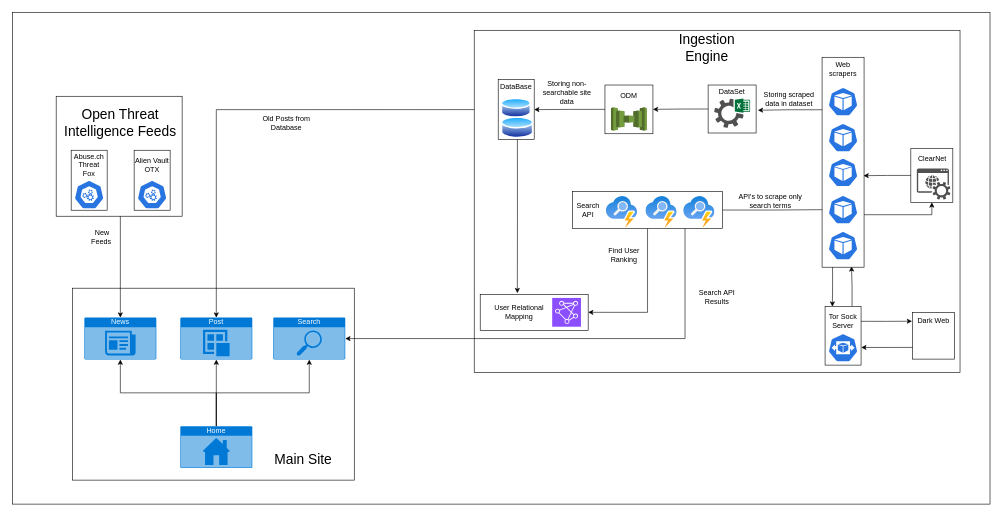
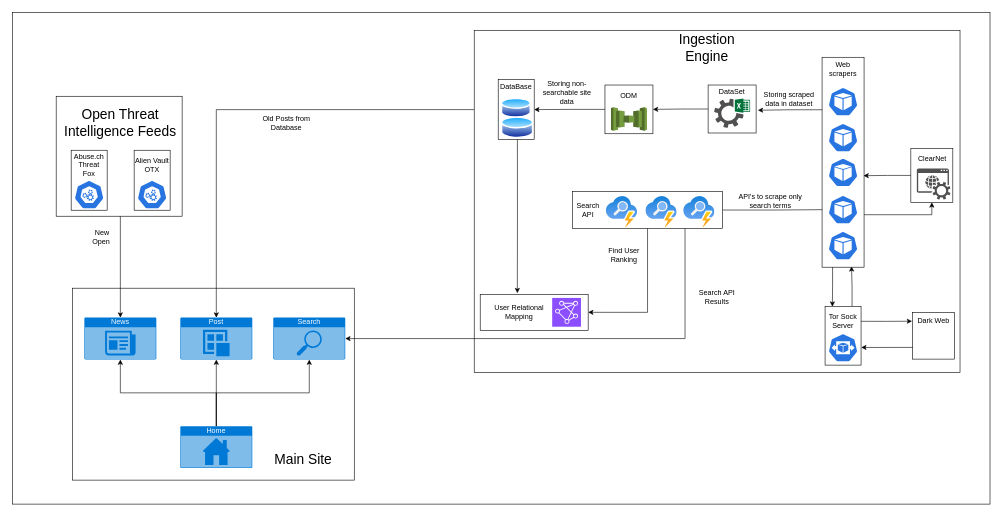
node "New Feeds": label "New Feeds" -> "New Open"
